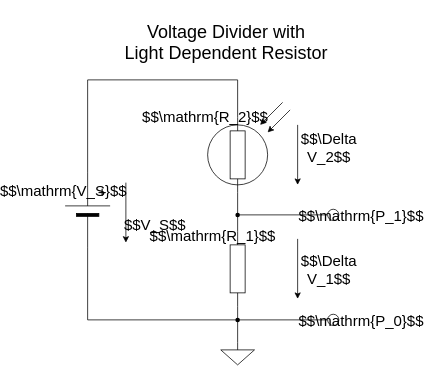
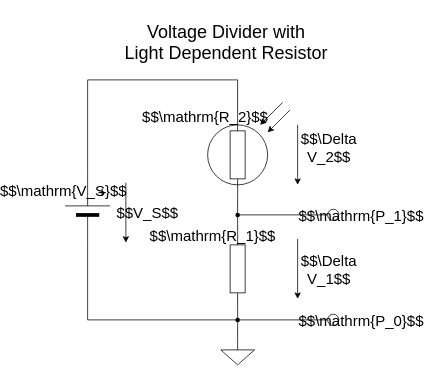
node "$$V_S$$": moved (155, 224) -> (147, 213)
